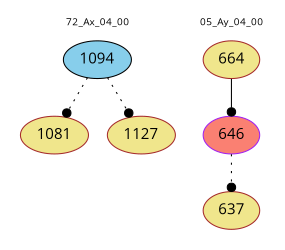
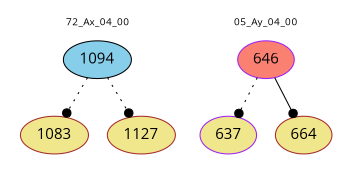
edge "664" -> "646": reversed
node "1081": label "1081" -> "1083"
node "637": color brown -> purple
